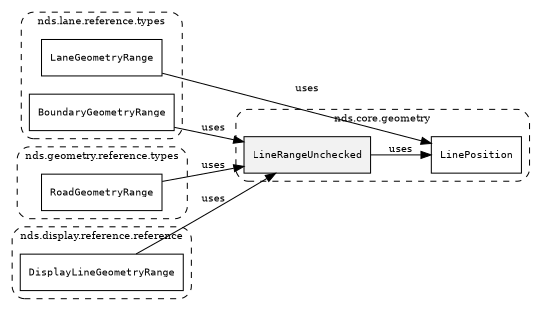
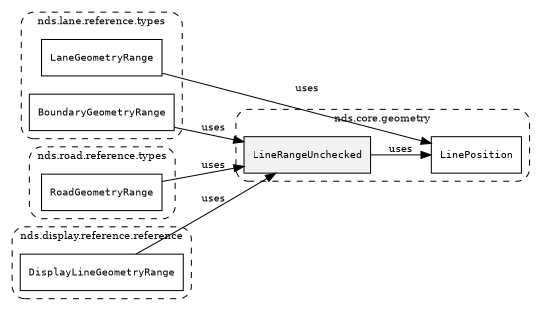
cluster "nds.geometry.reference.types": label "nds.geometry.reference.types" -> "nds.road.reference.types"
